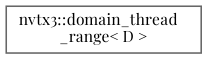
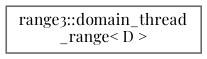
node "nvtx3::domain_thread _range< D >": label "nvtx3::domain_thread _range< D >" -> "range3::domain_thread _range< D >"
